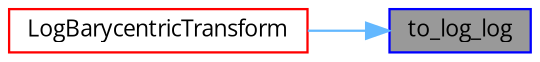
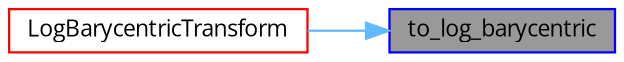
node "to_log_log": label "to_log_log" -> "to_log_barycentric"
